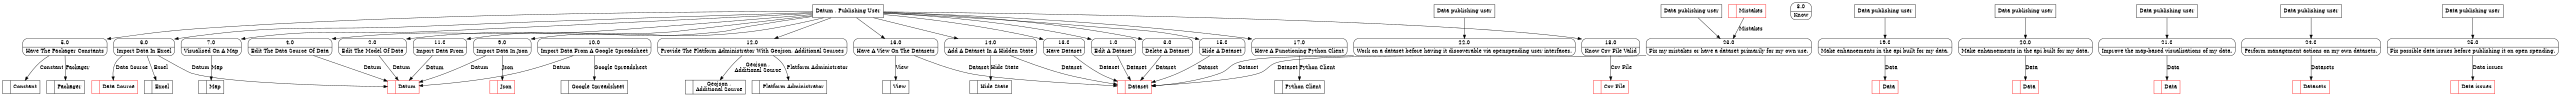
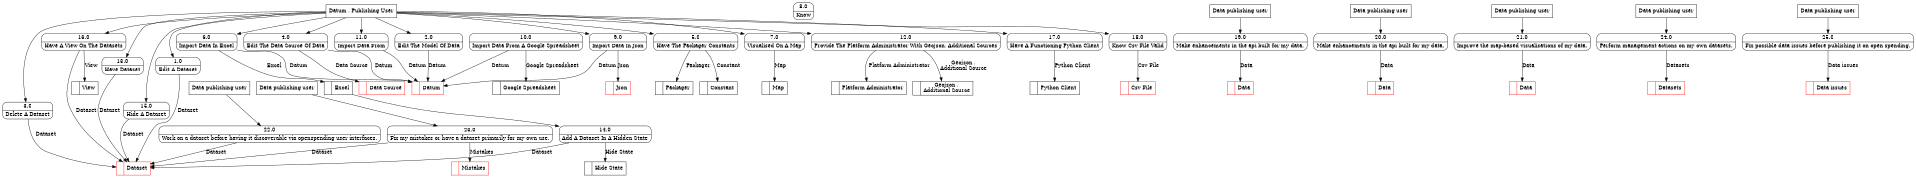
edge "Mistakes" -> "23.0": reversed
edge "Datum , Publishing User" -> "14.0": now "Excel" -> "14.0"
edge "6.0" -> "Data Source": now "4.0" -> "Data Source"
